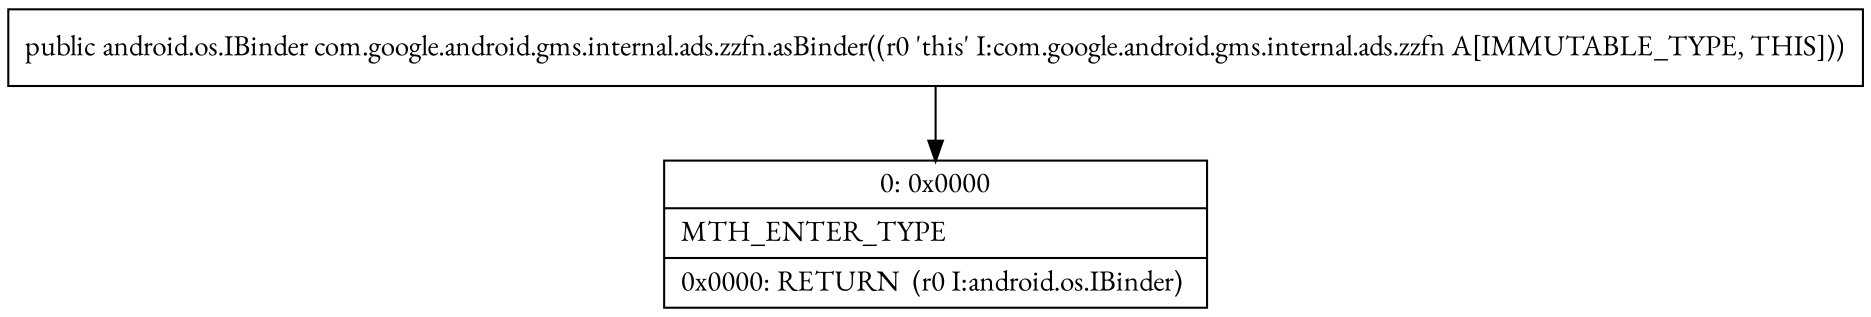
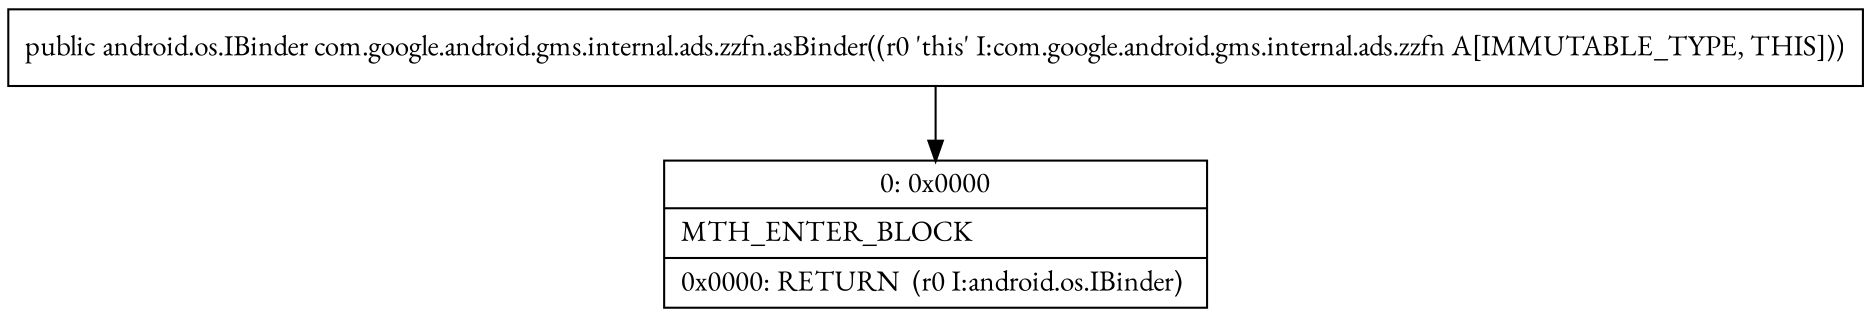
node "0: 0x0000": text "MTH_ENTER_TYPE" -> "MTH_ENTER_BLOCK"
